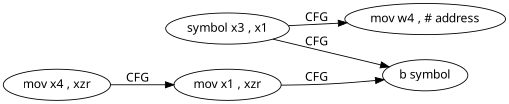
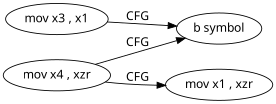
node "mov w4 , # address": removed
node "symbol x3 , x1": label "symbol x3 , x1" -> "mov x3 , x1"
edge "mov x1 , xzr" -> "b symbol": now "mov x4 , xzr" -> "b symbol"
